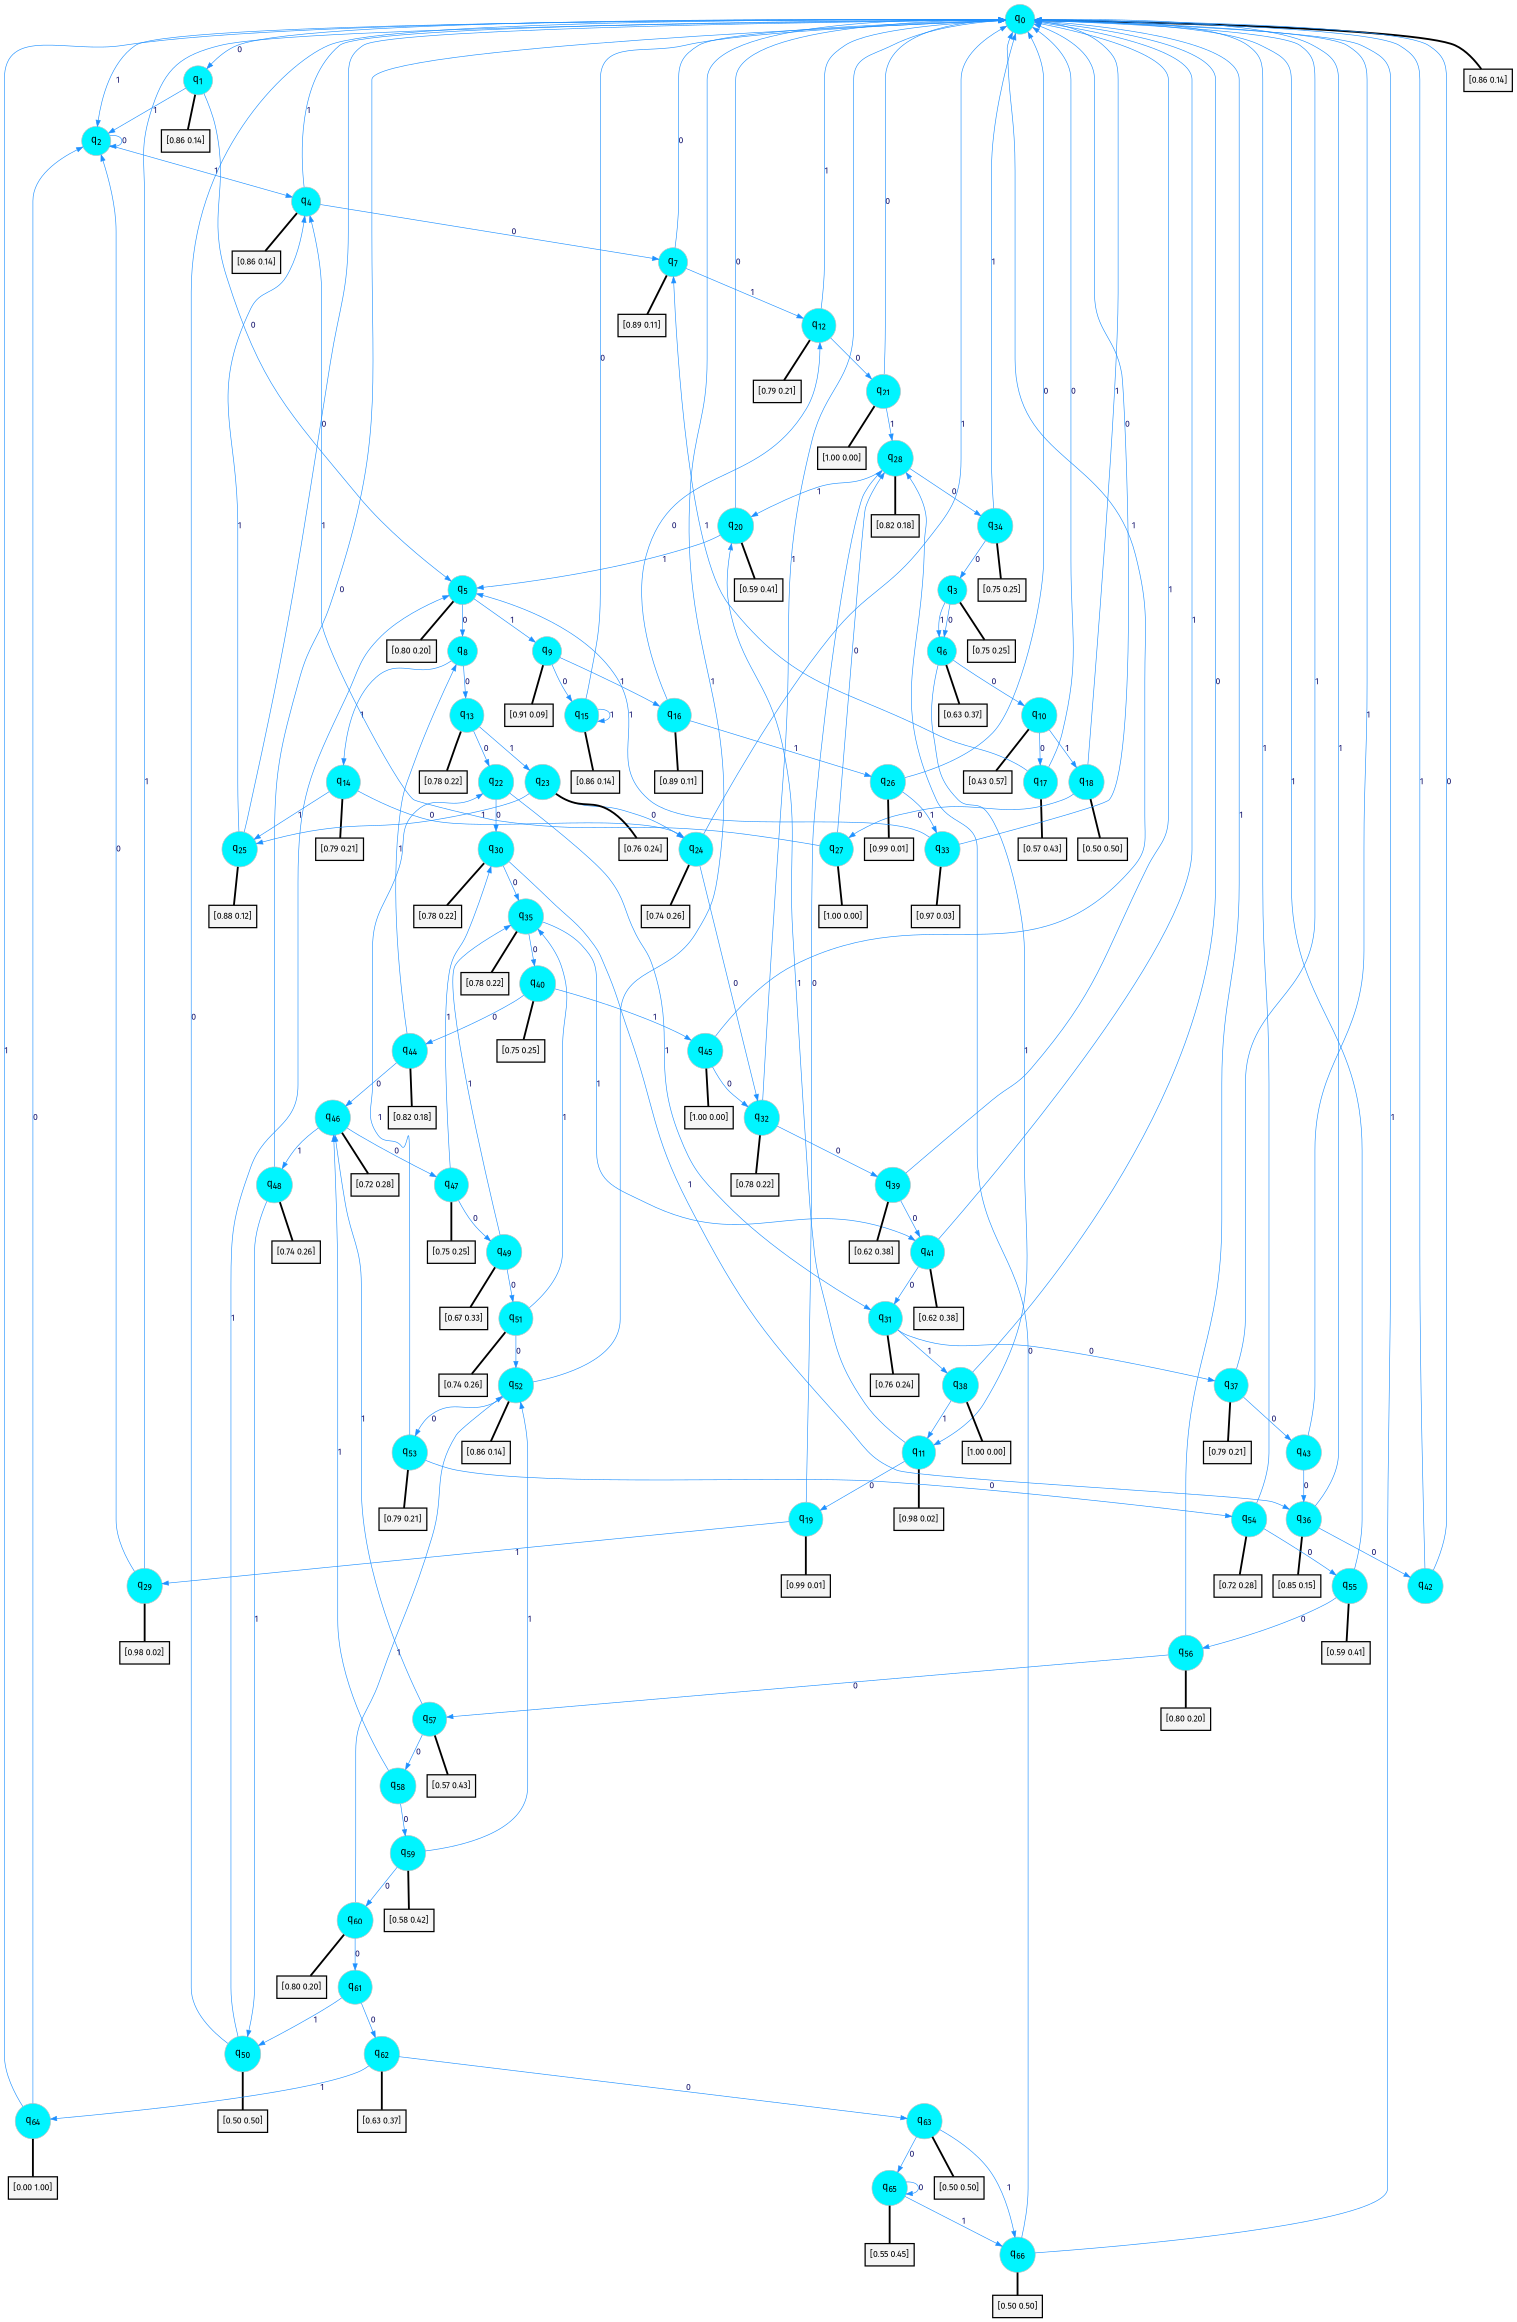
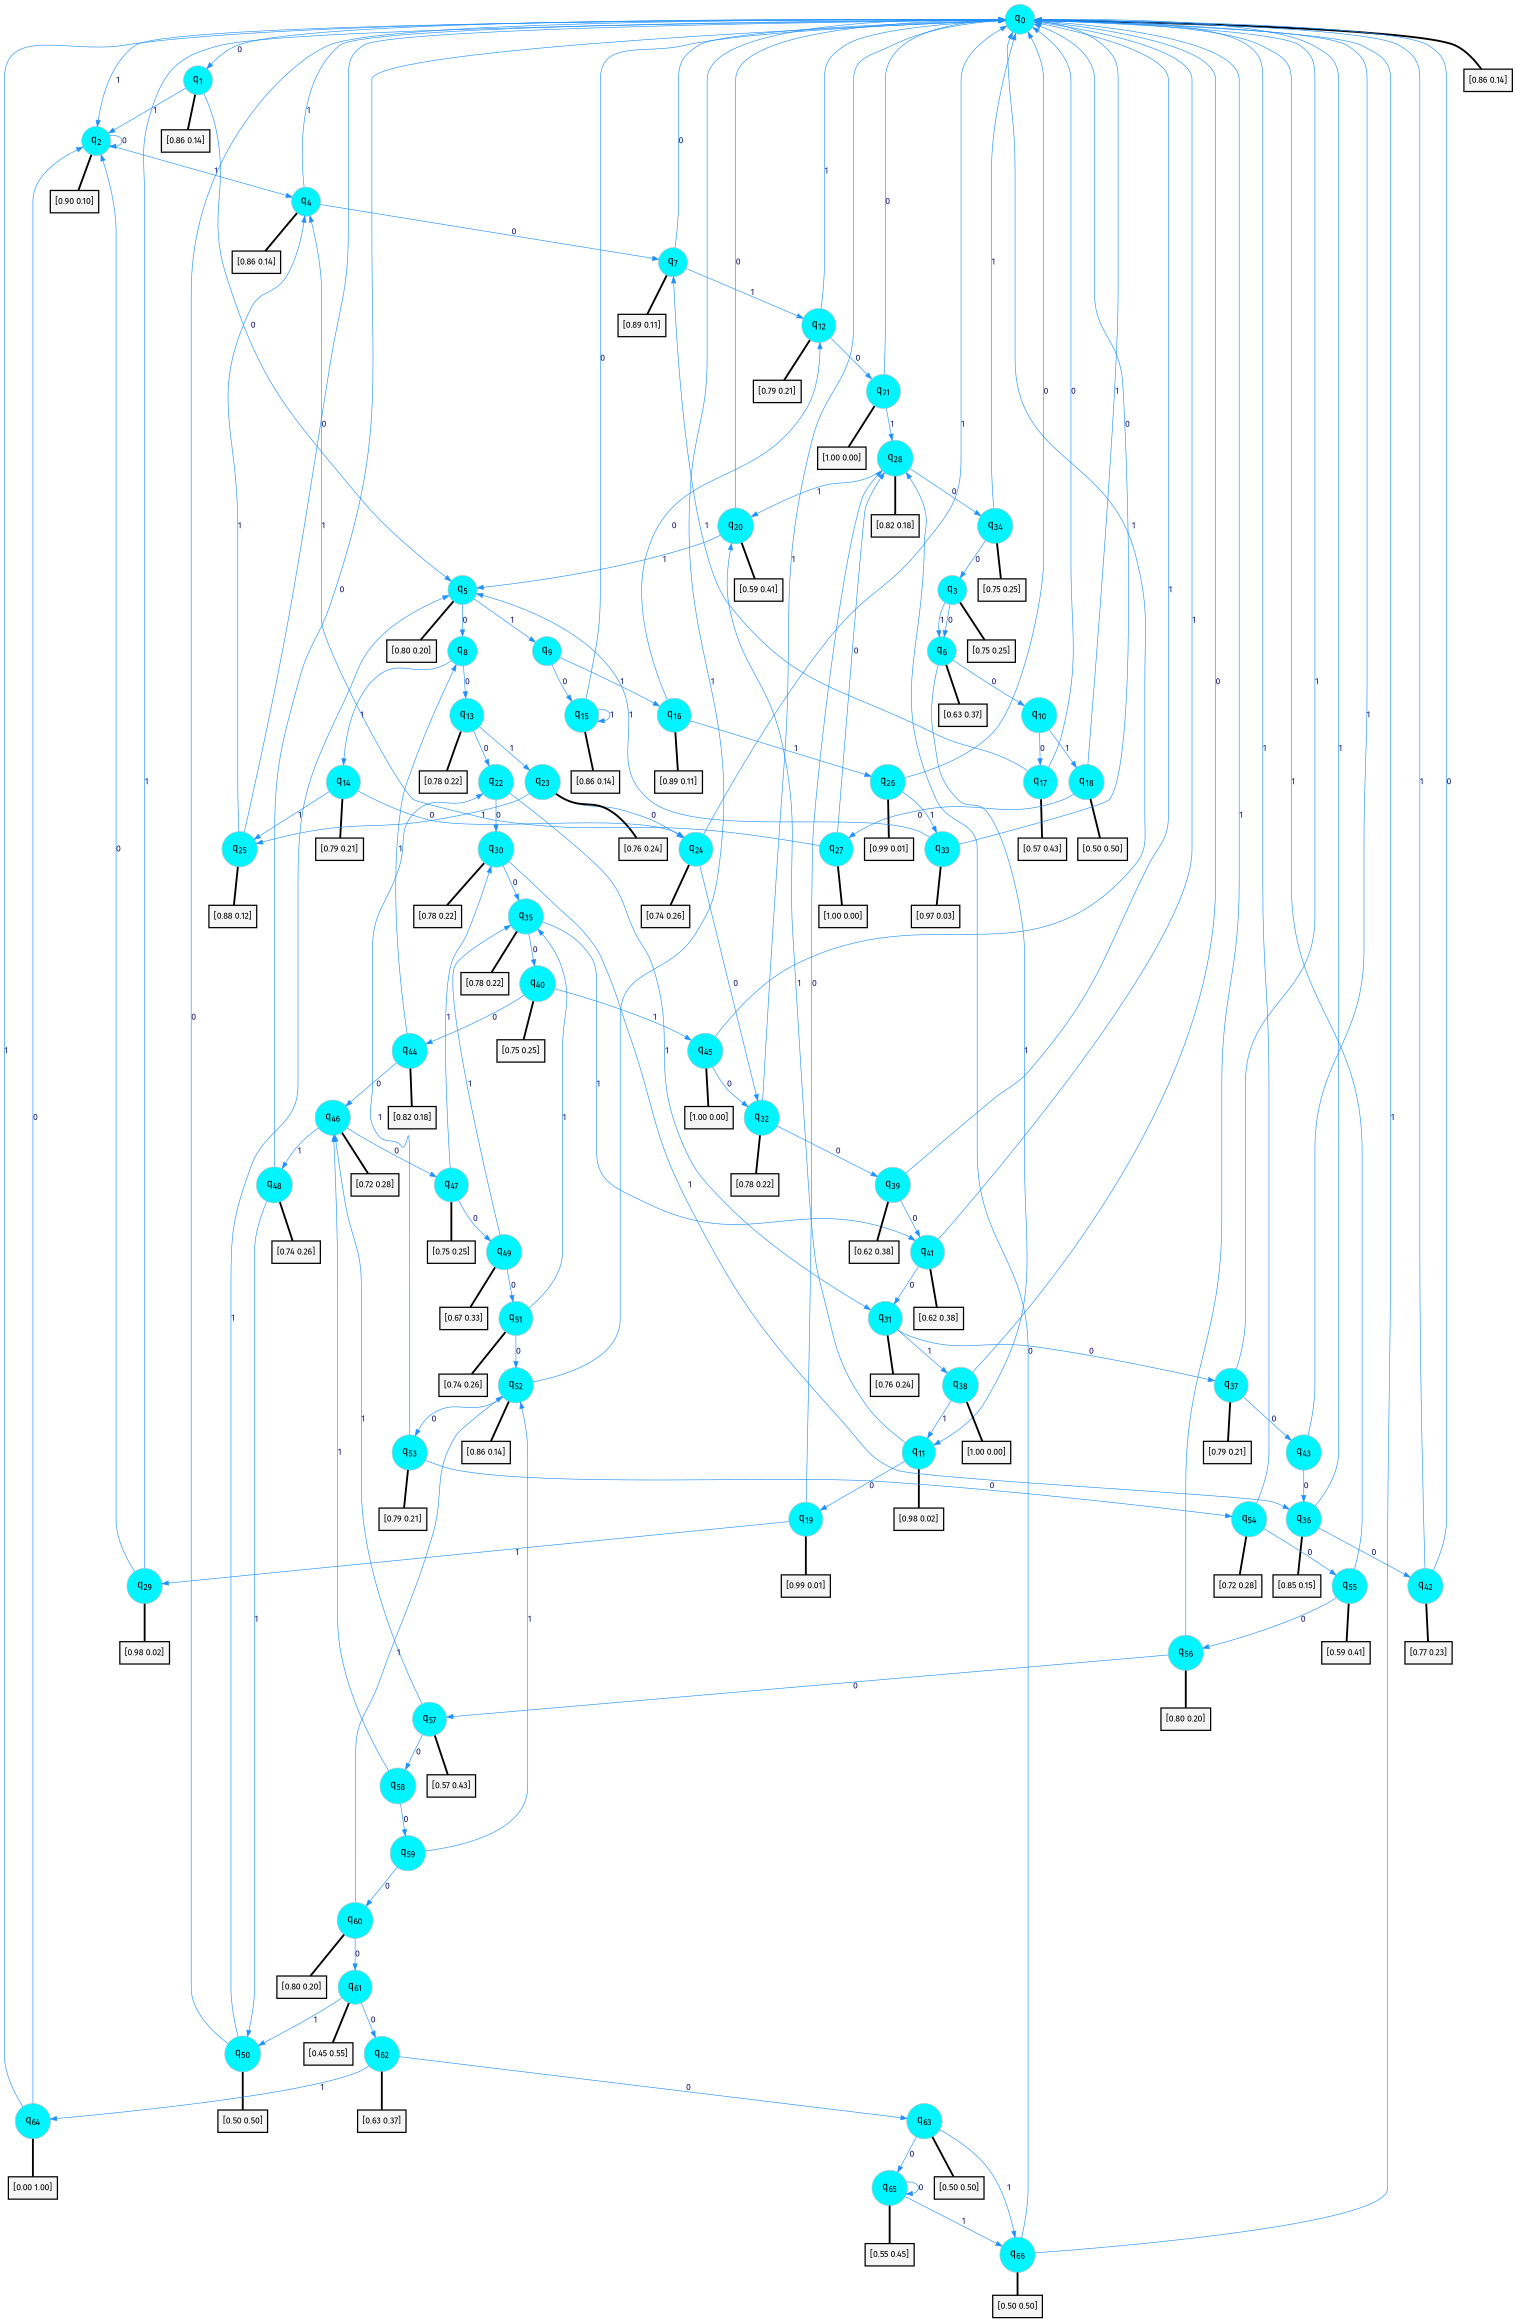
node "[0.90 0.10]": added
node "[0.91 0.09]": removed
node "[0.43 0.57]": removed
node "[0.77 0.23]": added
node "[0.58 0.42]": removed
node "[0.45 0.55]": added
